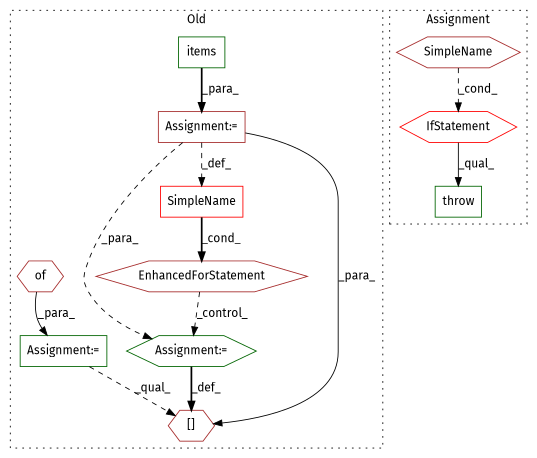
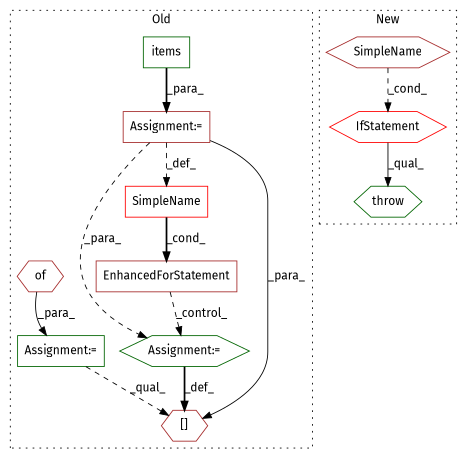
cluster "Assignment": label "Assignment" -> "New"
node "throw": shape box -> hexagon
node "EnhancedForStatement": shape hexagon -> box
